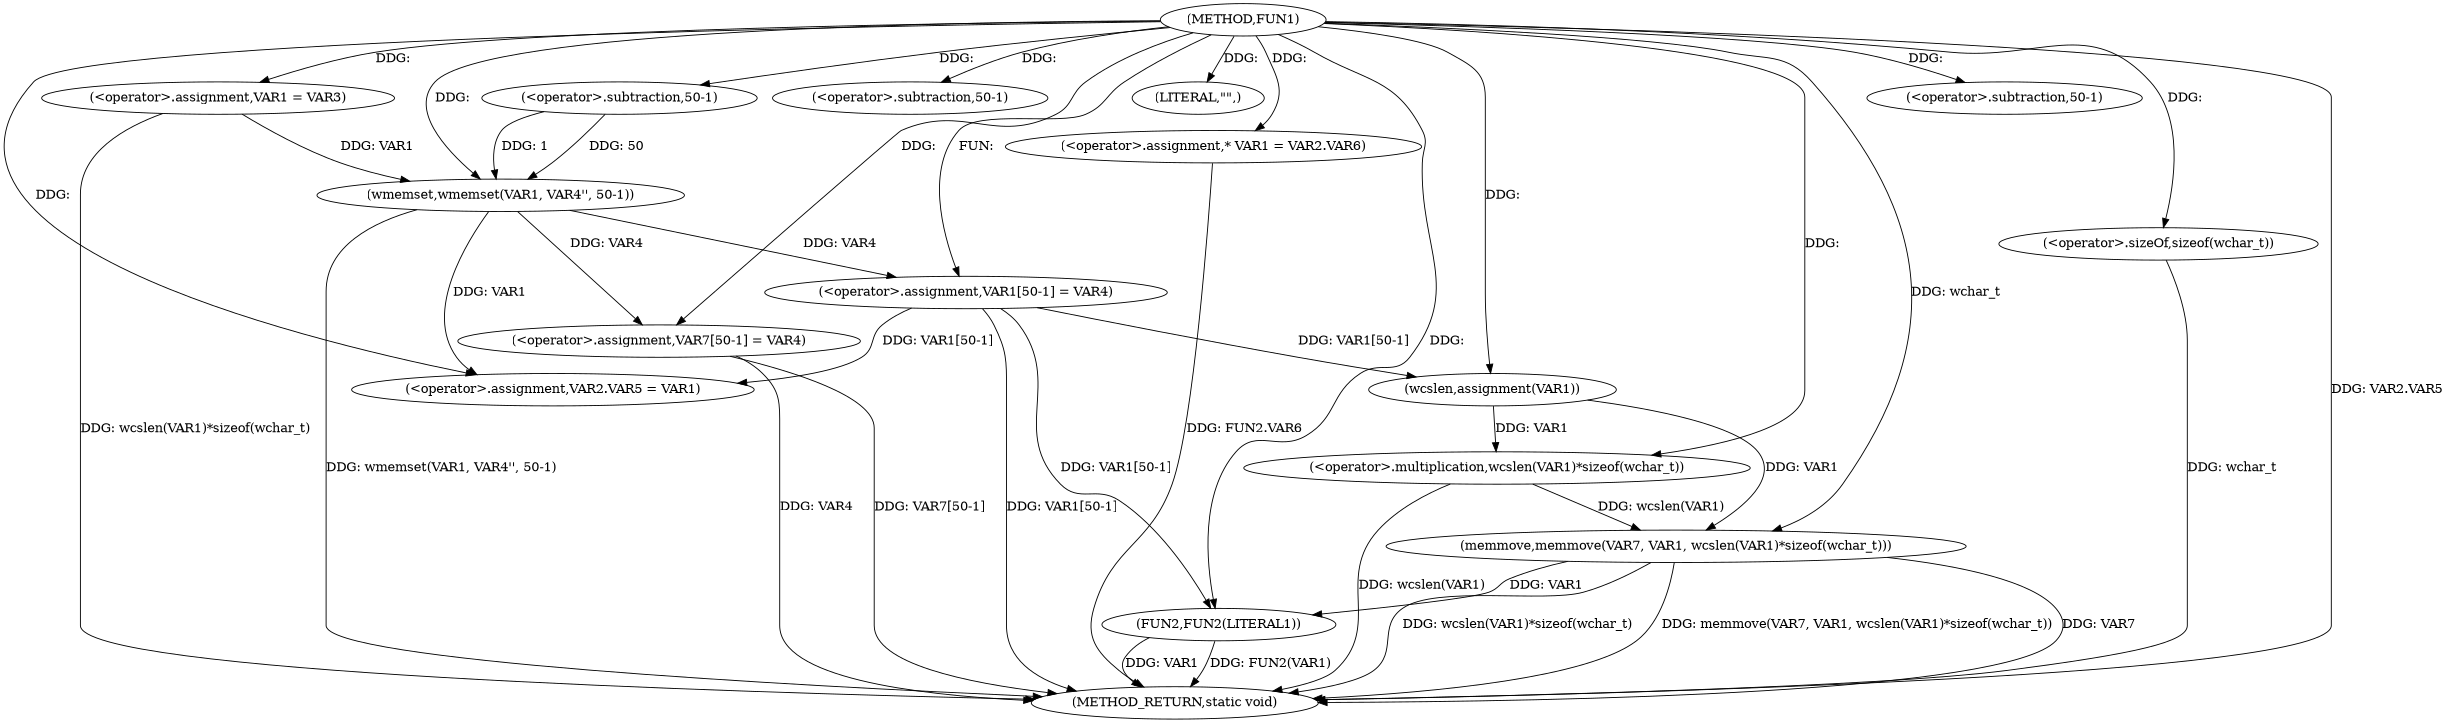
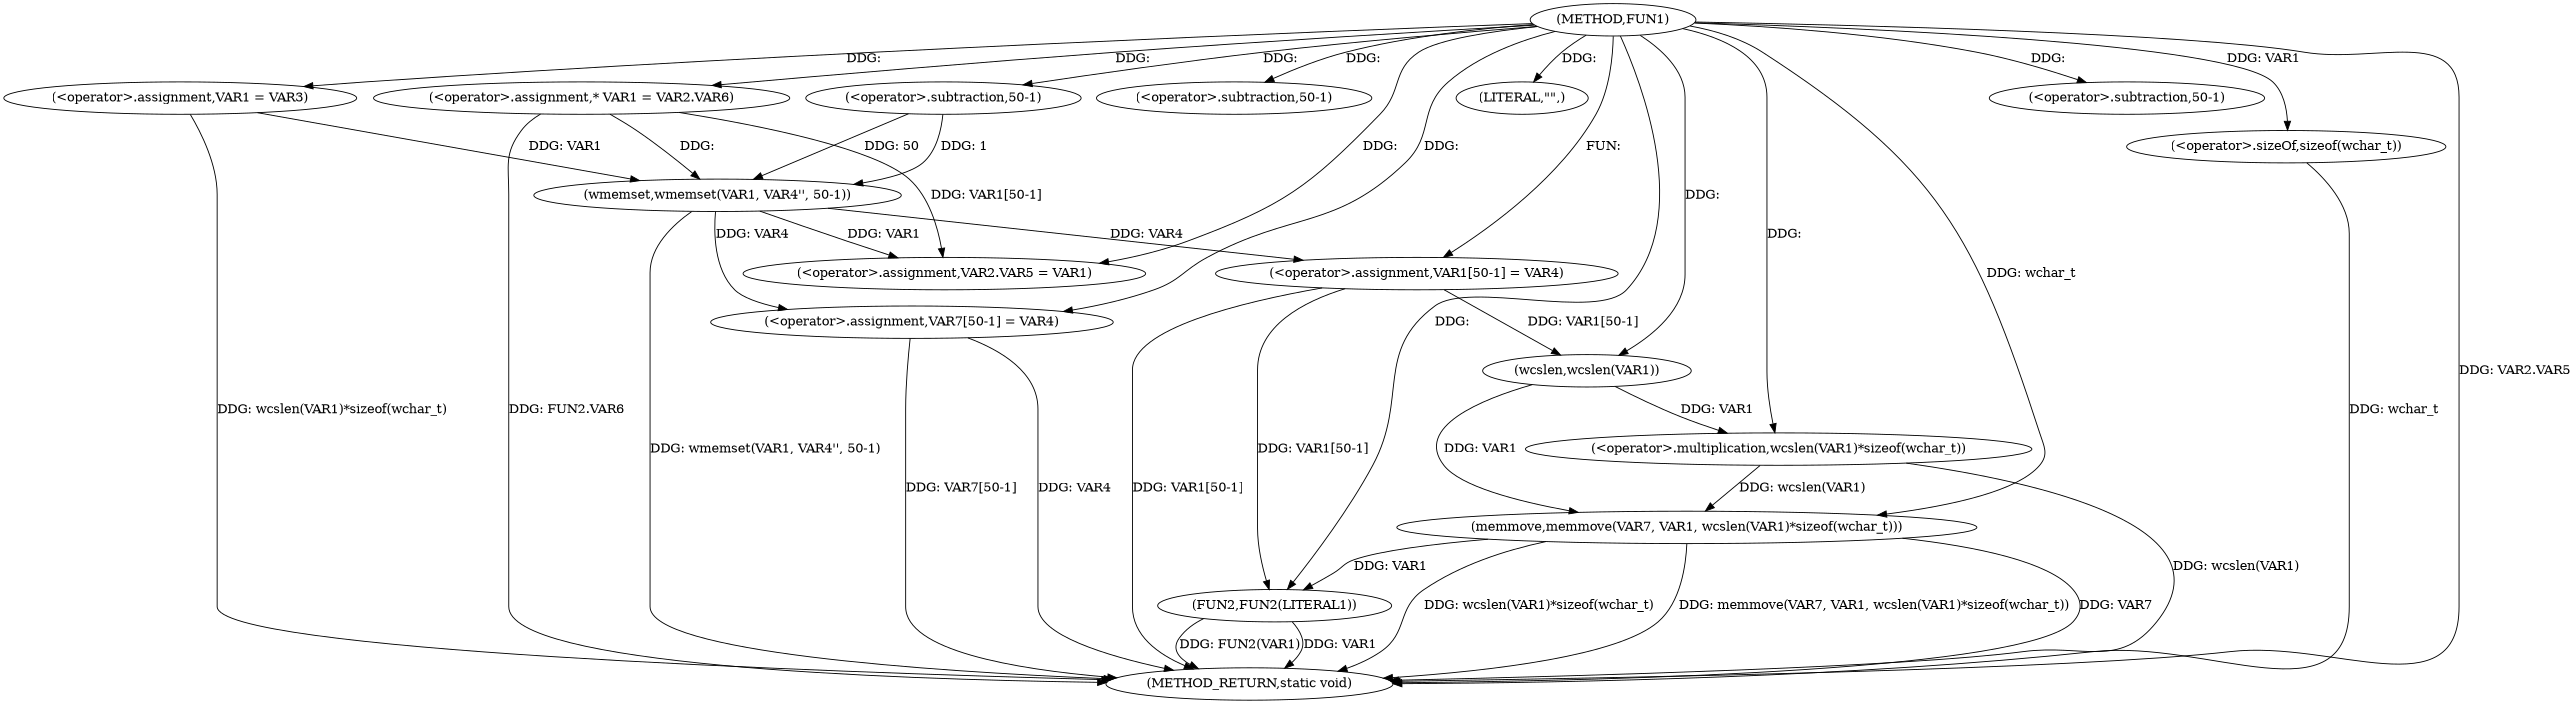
edge "(METHOD,FUN1)" -> "(wmemset,wmemset(VAR1, VAR4'', 50-1))": now "(<operator>.assignment,* VAR1 = VAR2.VAR6)" -> "(wmemset,wmemset(VAR1, VAR4'', 50-1))"
edge "(METHOD,FUN1)" -> "(<operator>.sizeOf,sizeof(wchar_t))": label "DDG: " -> "DDG: VAR1"
edge "(<operator>.assignment,VAR1[50-1] = VAR4)" -> "(<operator>.assignment,VAR2.VAR5 = VAR1)": now "(<operator>.assignment,* VAR1 = VAR2.VAR6)" -> "(<operator>.assignment,VAR2.VAR5 = VAR1)"
node "(wcslen,assignment(VAR1))": label "(wcslen,assignment(VAR1))" -> "(wcslen,wcslen(VAR1))"
